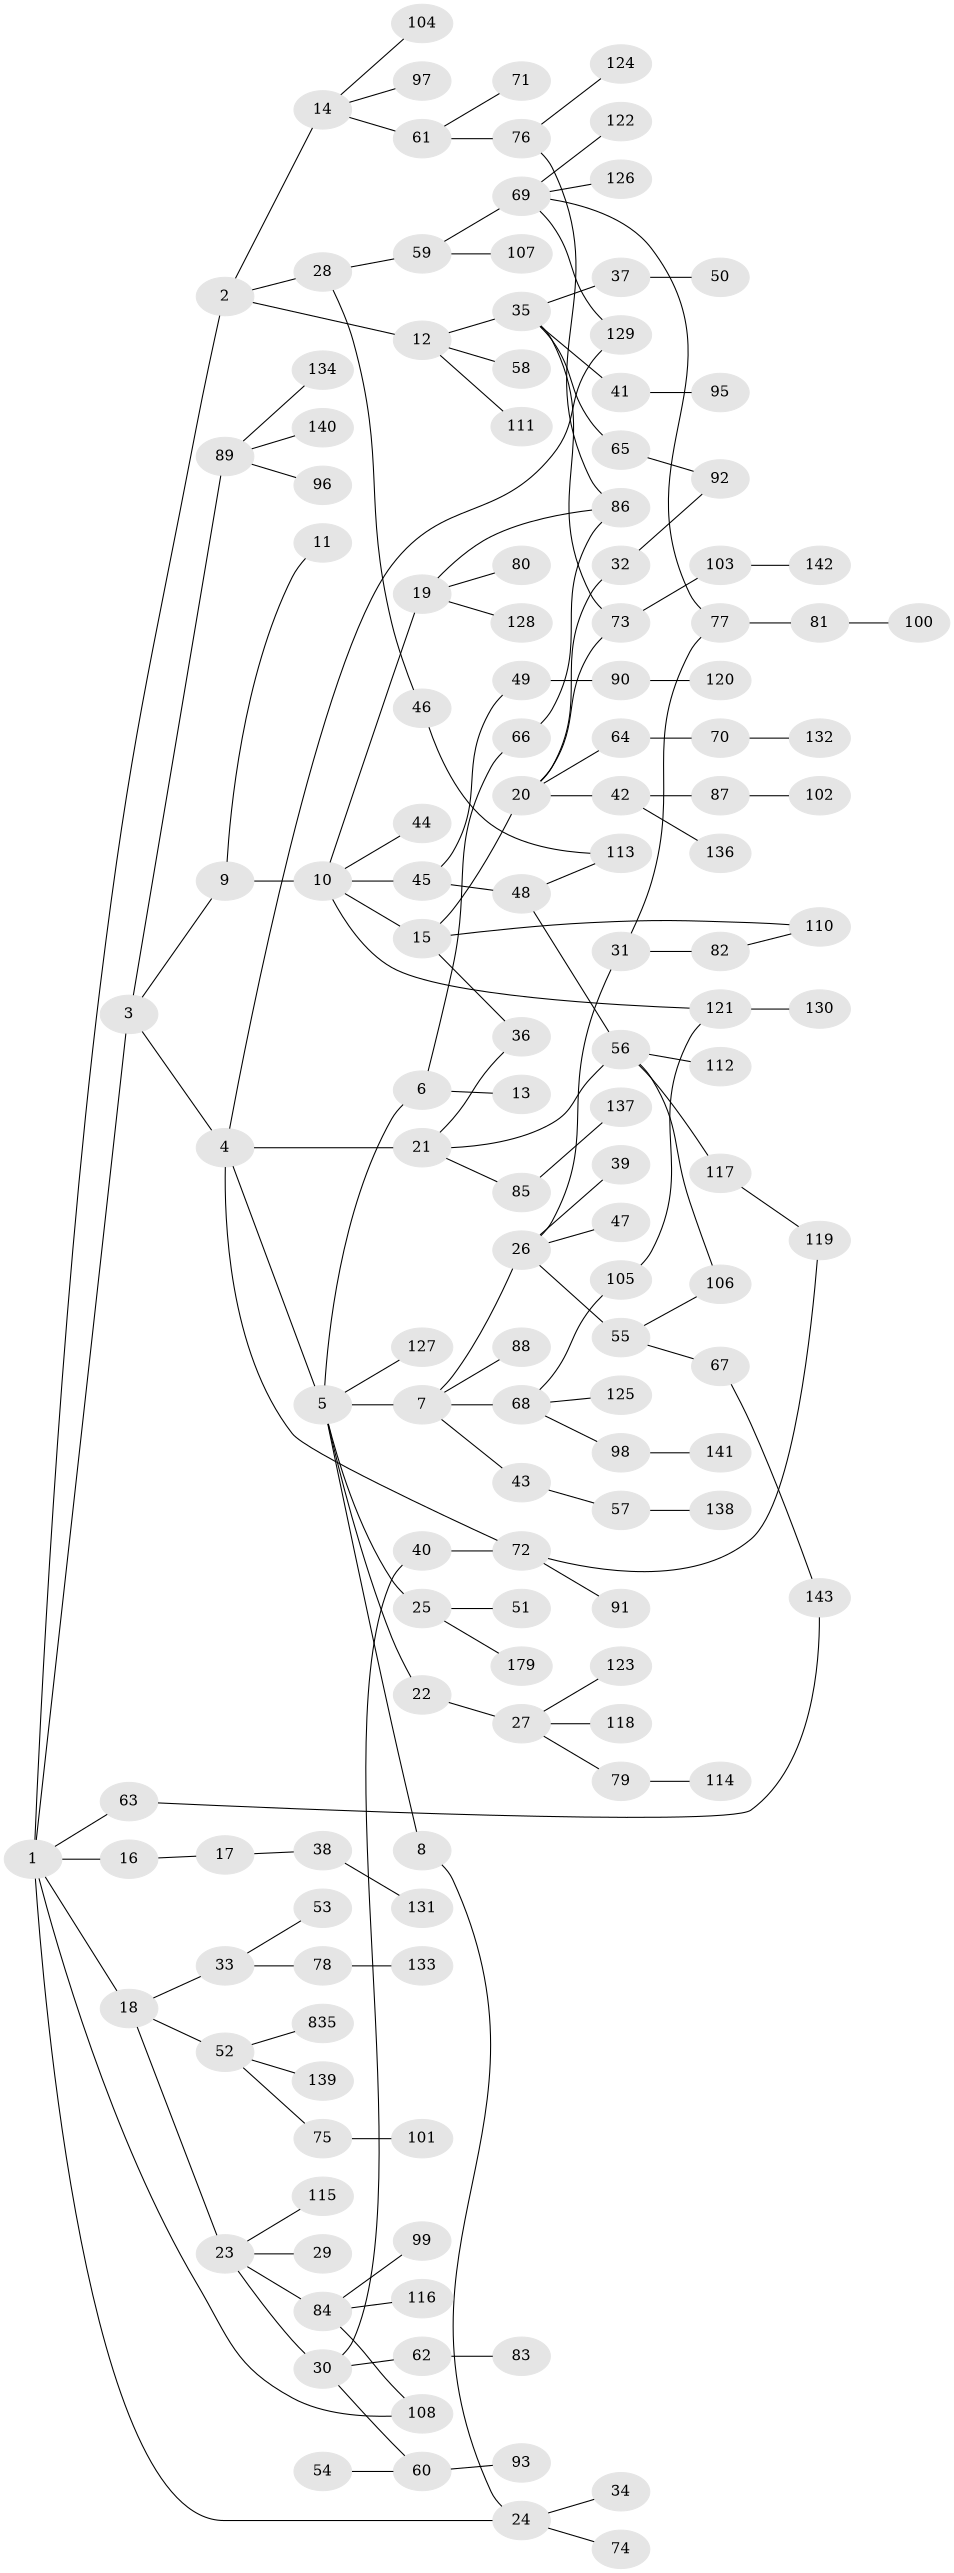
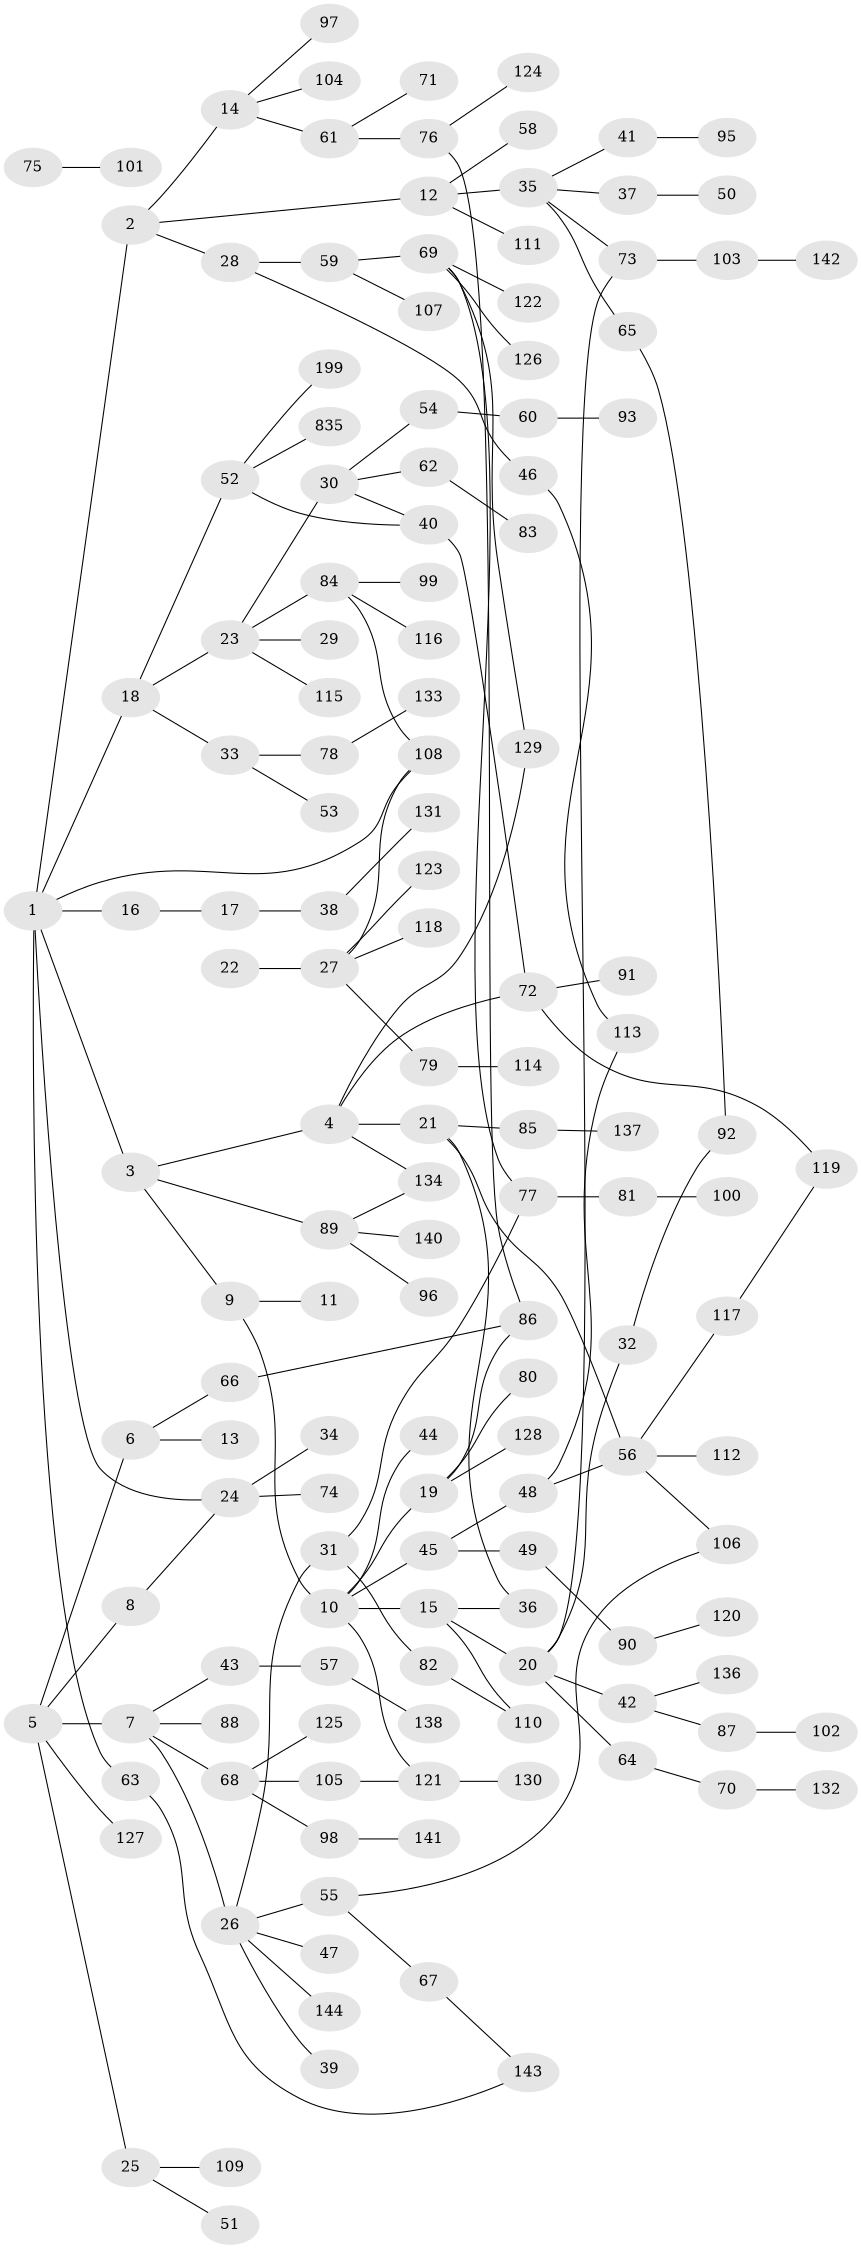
edge "108" -- "27": added
edge "4" -- "5": now "4" -- "134"
edge "5" -- "22": removed
node "179": label "179" -> "109"
node "144": added
node "139": label "139" -> "199"
edge "52" -- "75": now "52" -- "40"
edge "30" -- "60": now "30" -- "54"
